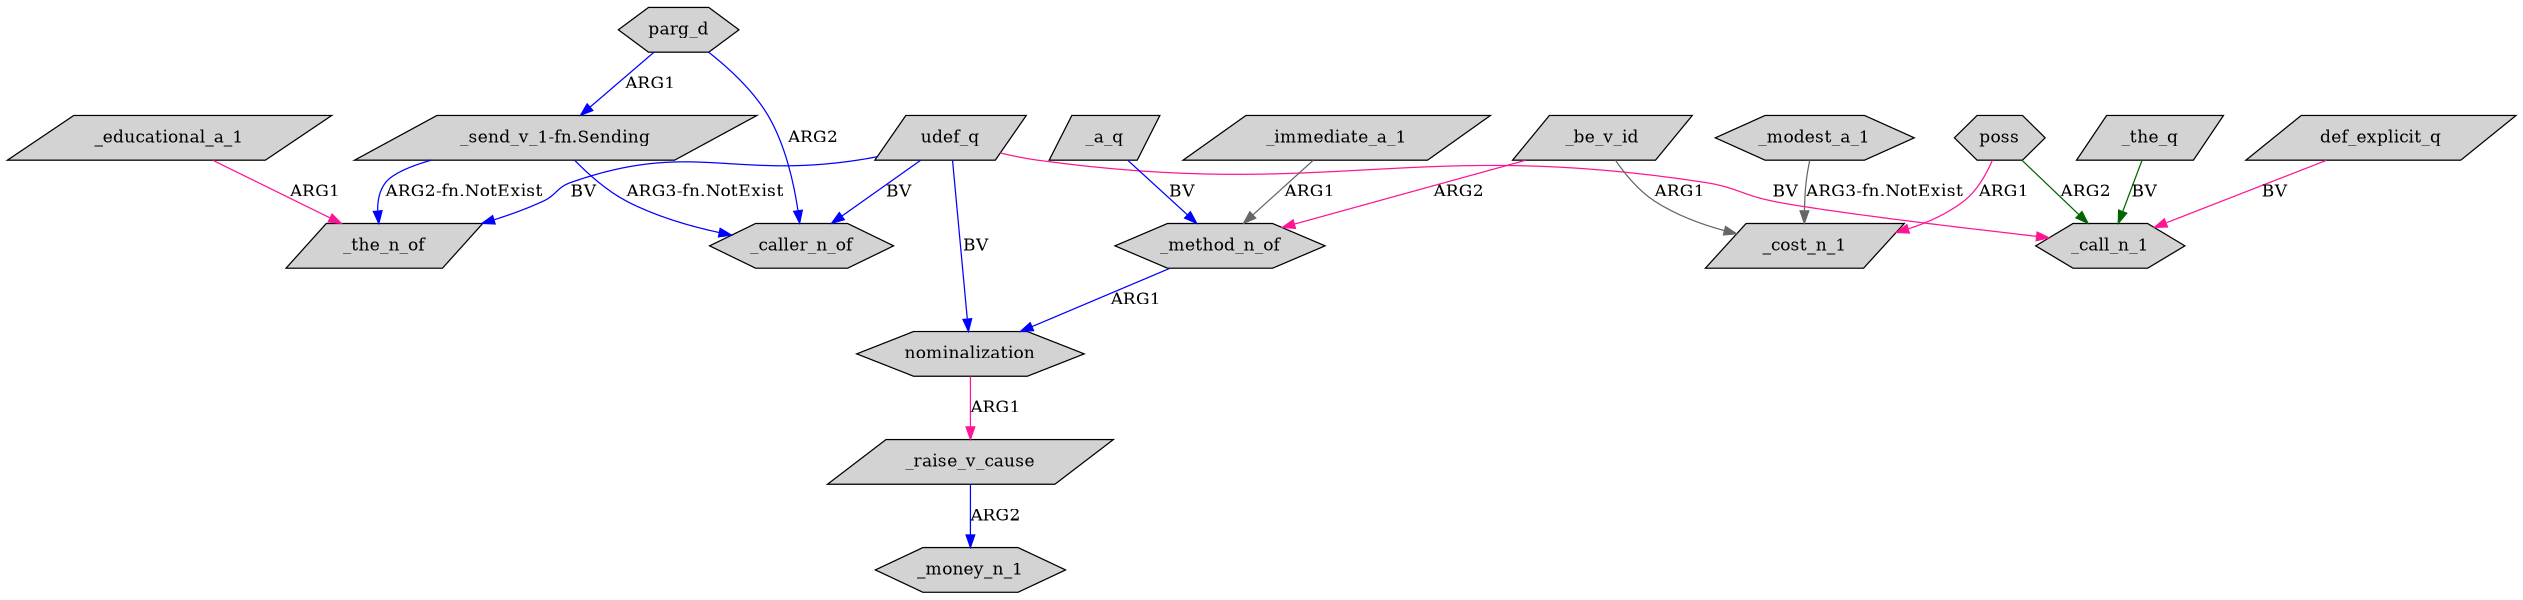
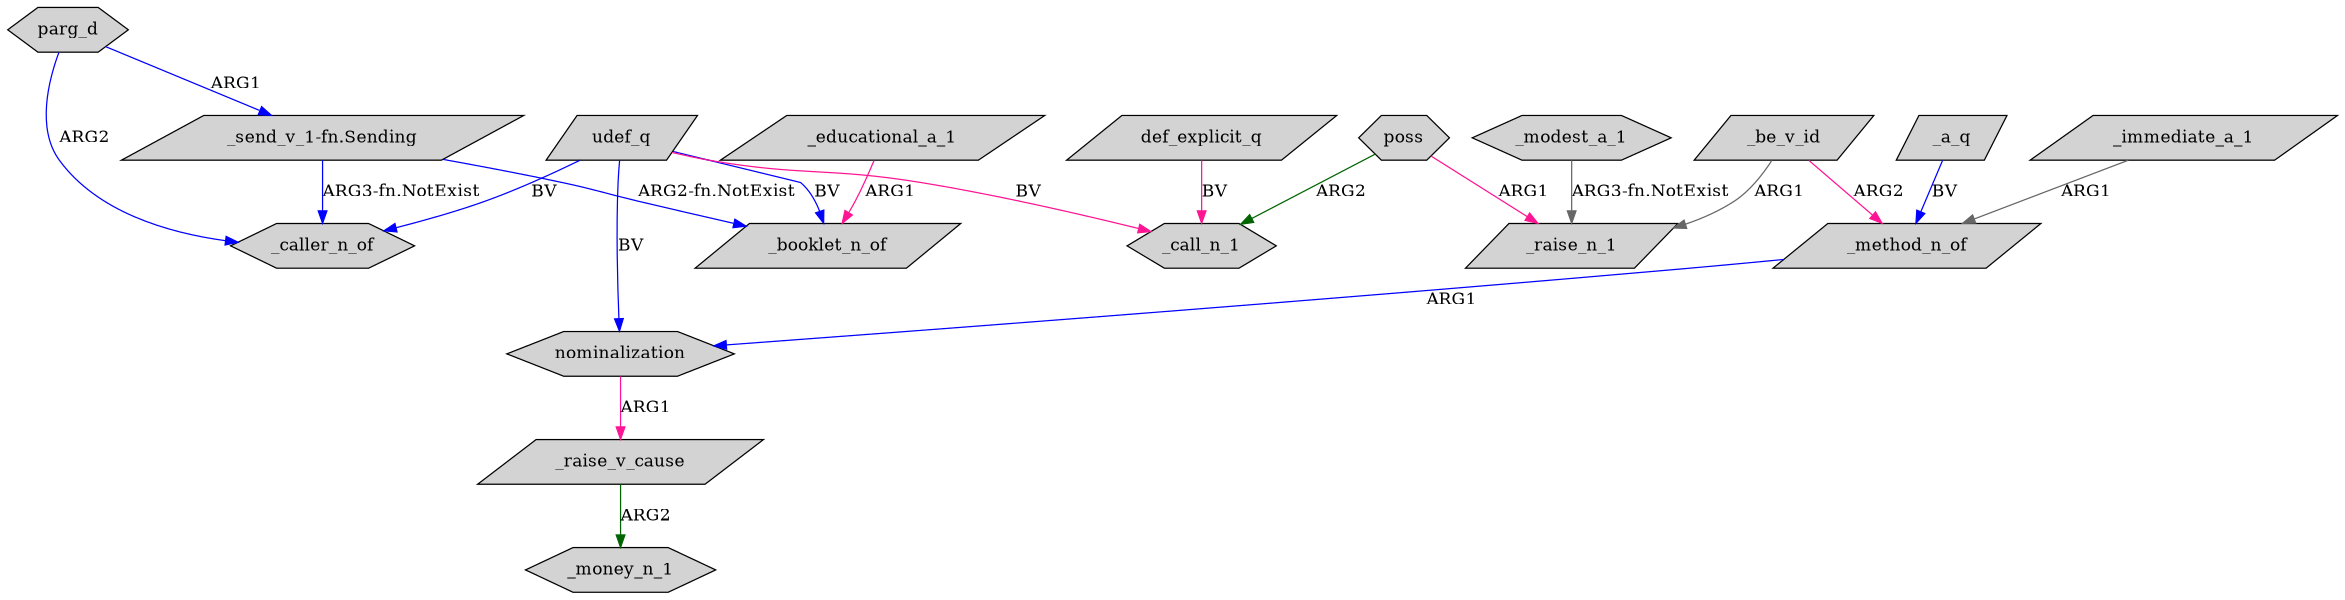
node "_the_q": removed
node "_the_n_of": label "_the_n_of" -> "_booklet_n_of"
node "_method_n_of": shape hexagon -> parallelogram
node "_cost_n_1": label "_cost_n_1" -> "_raise_n_1"
edge "_raise_v_cause" -> "_money_n_1": color blue -> darkgreen
